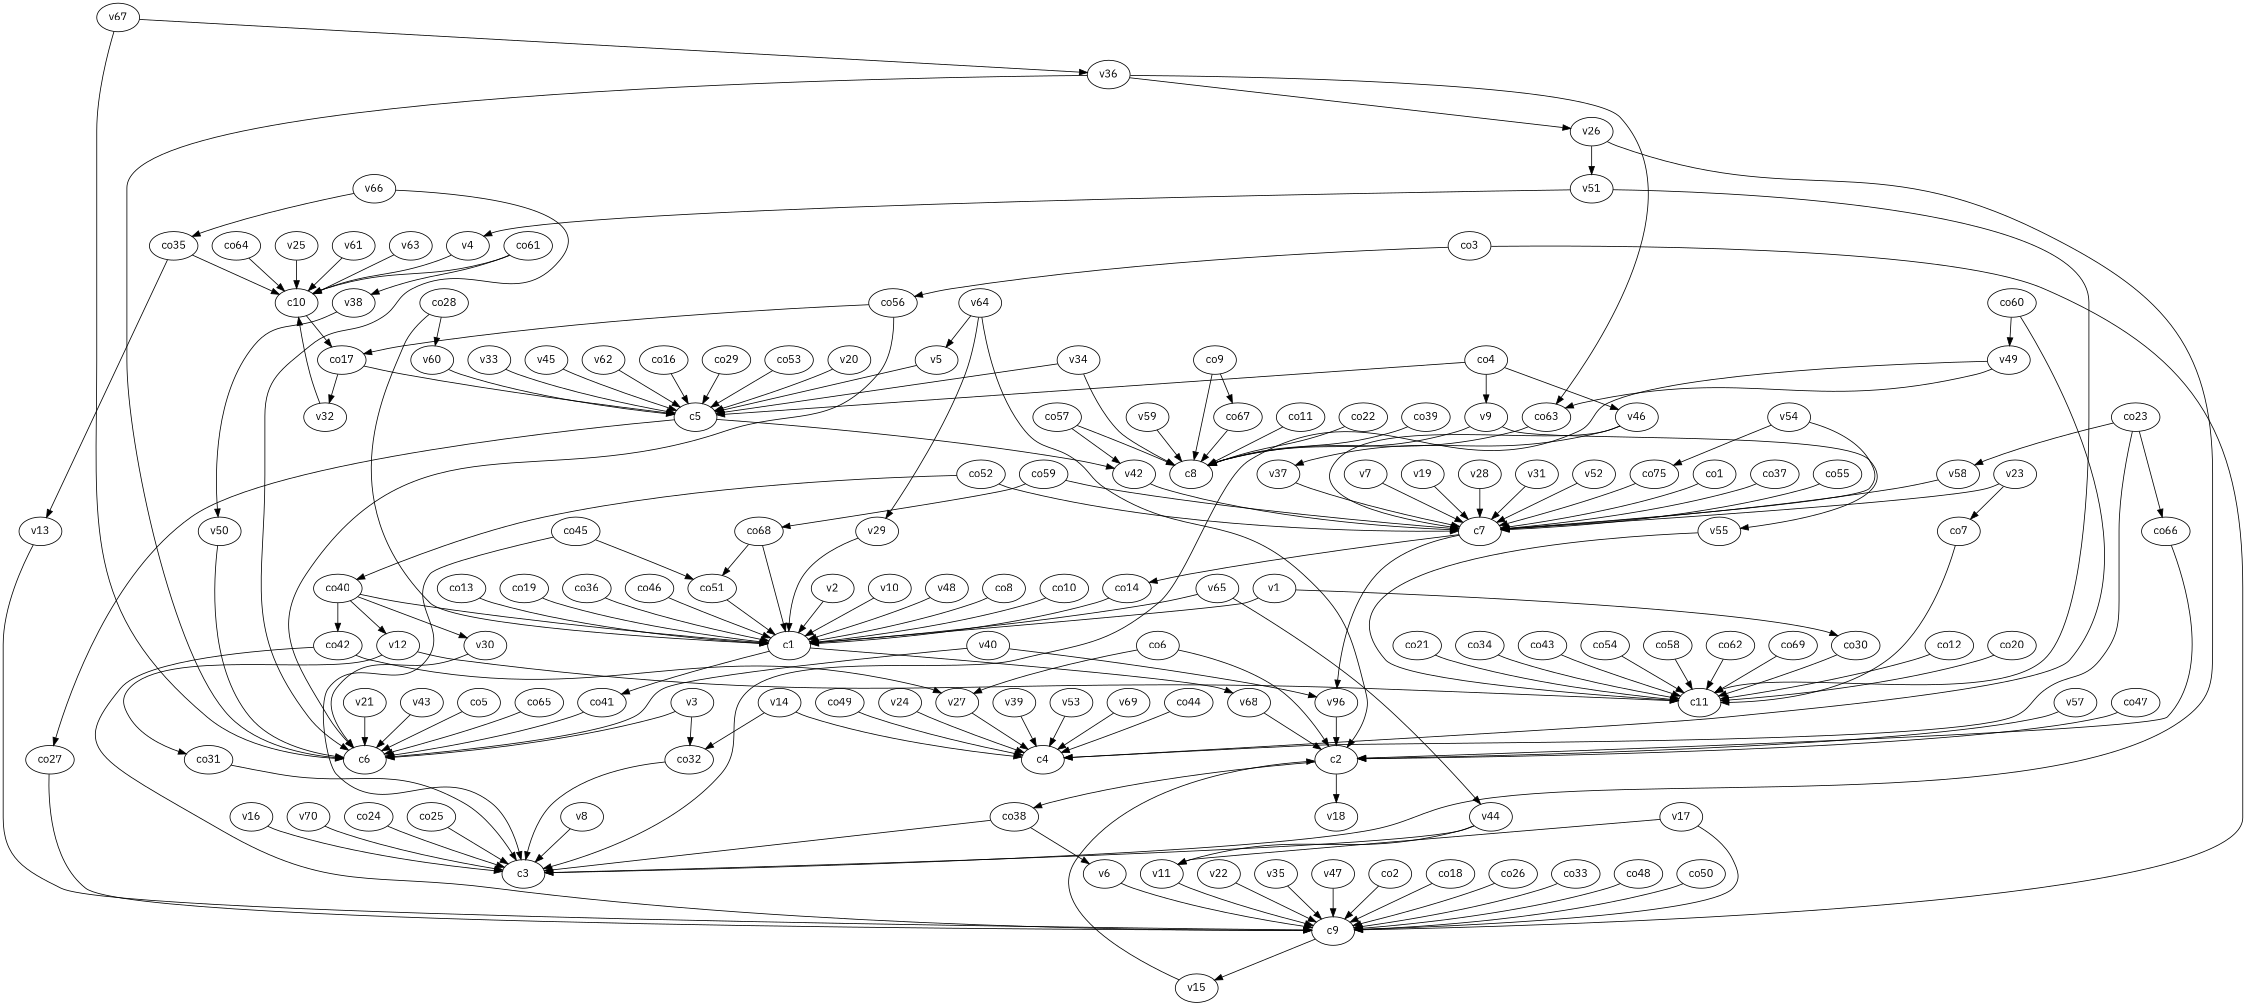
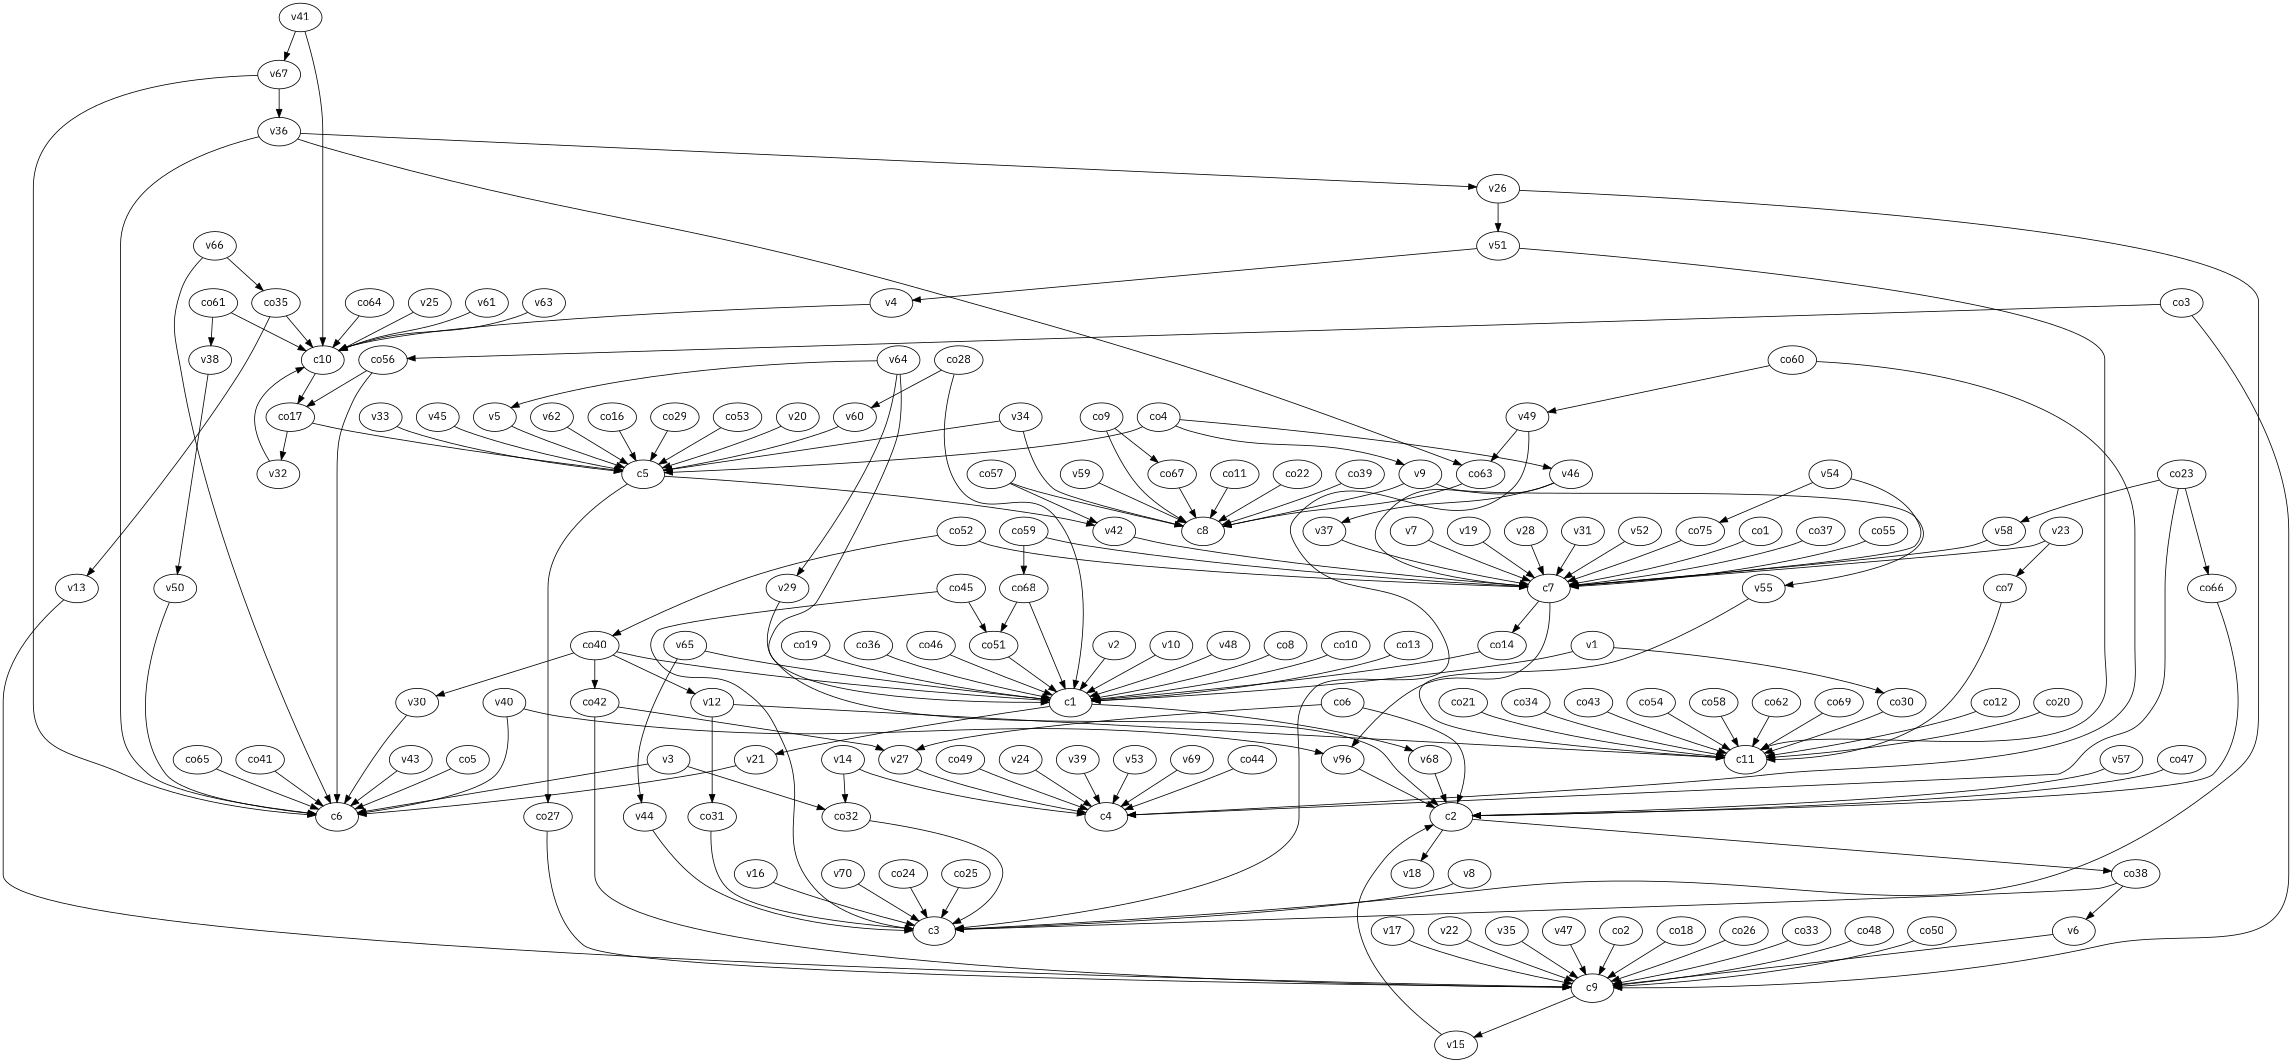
node "v41": added
edge "c1" -> "co41": now "c1" -> "v21"
node "v11": removed
